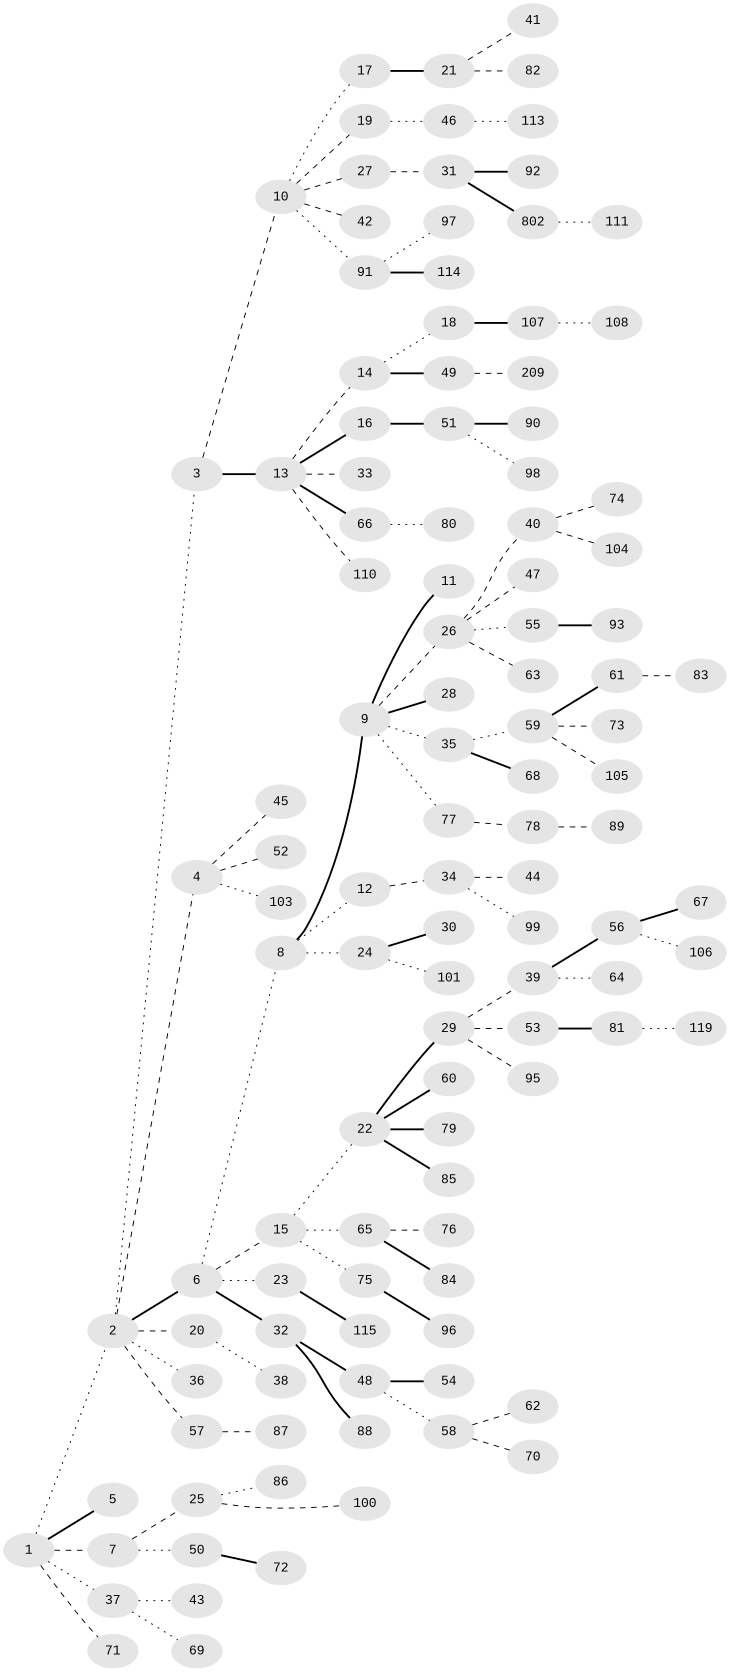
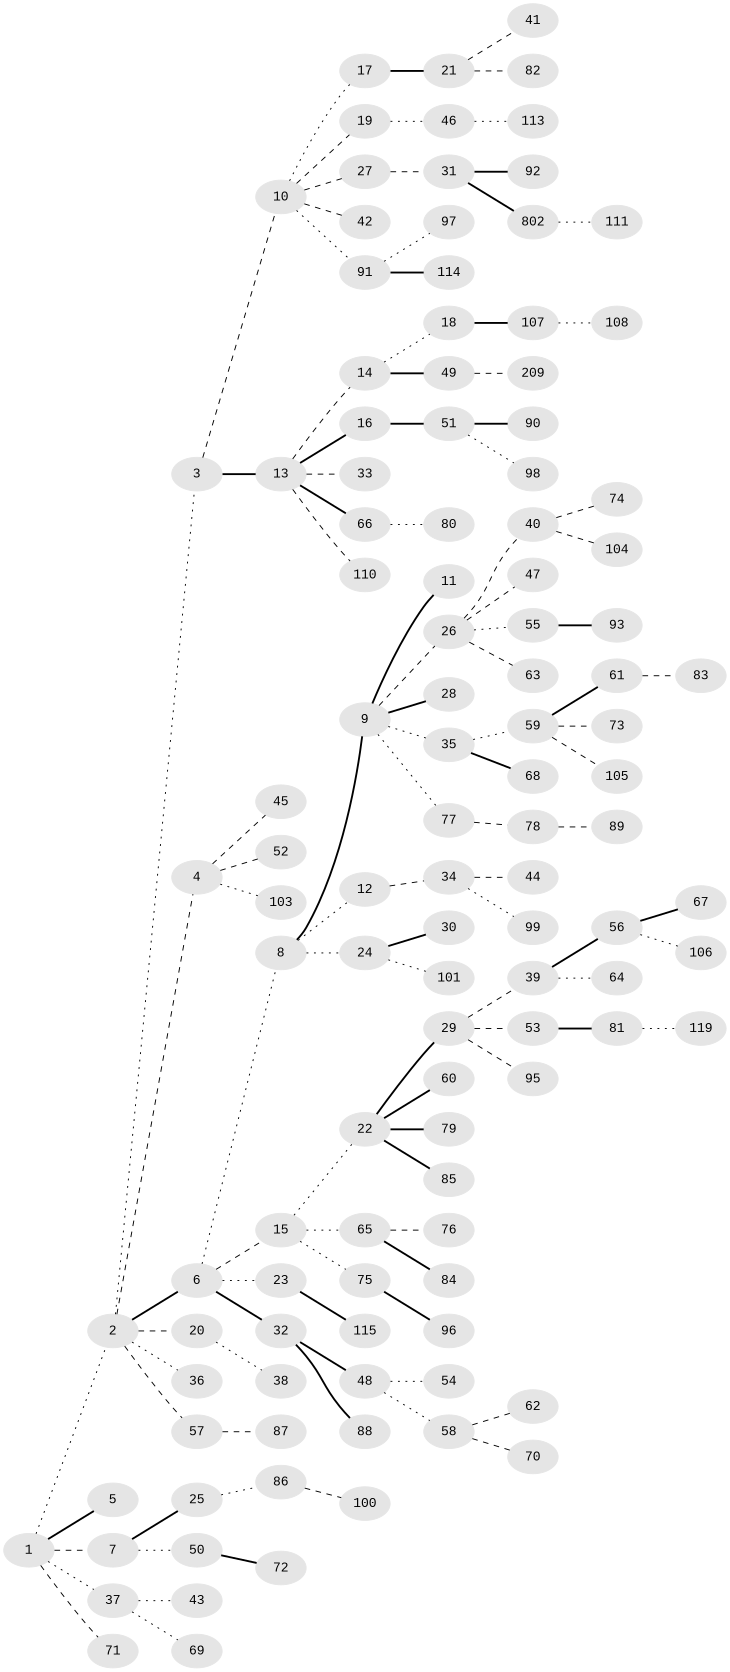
edge "48" -- "54": style bold -> dotted
edge "25" -- "100": now "86" -- "100"
edge "25" -- "7": style dashed -> bold
